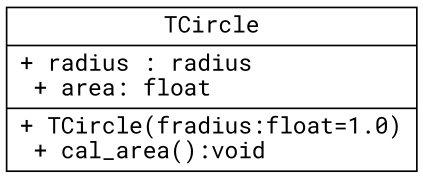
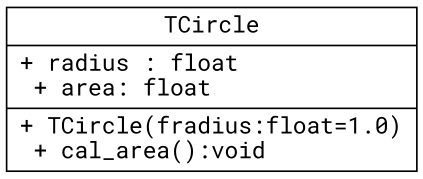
node "TCircle": text "+ radius : radius" -> "+ radius : float"
